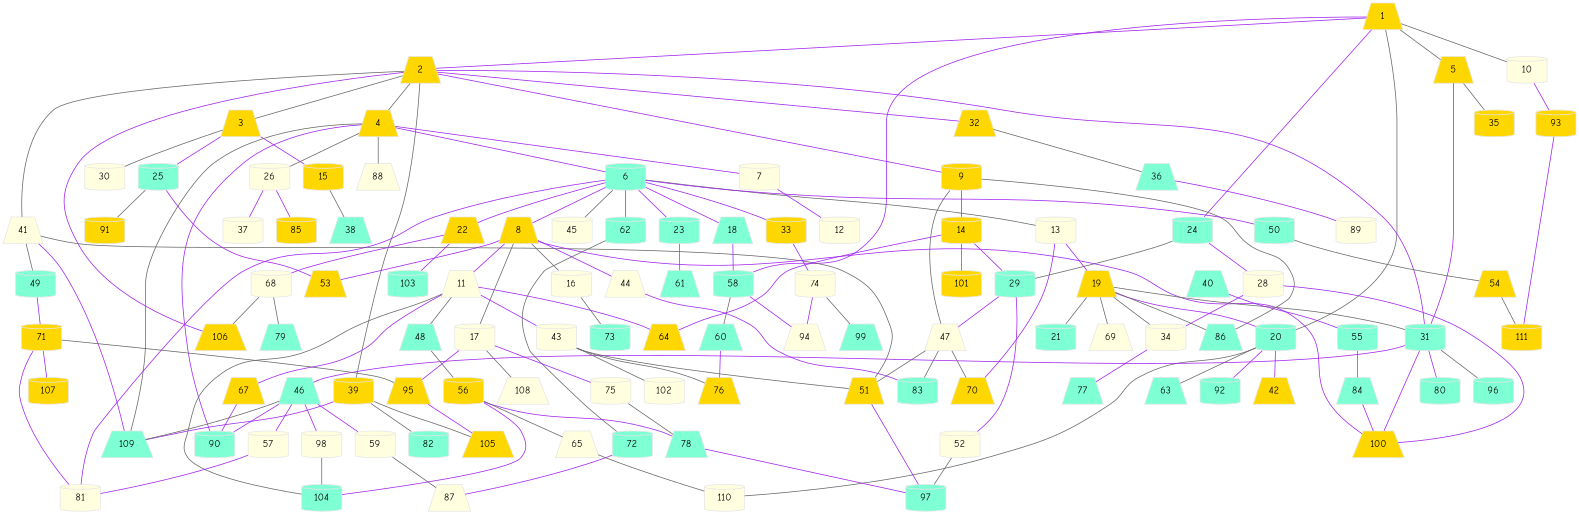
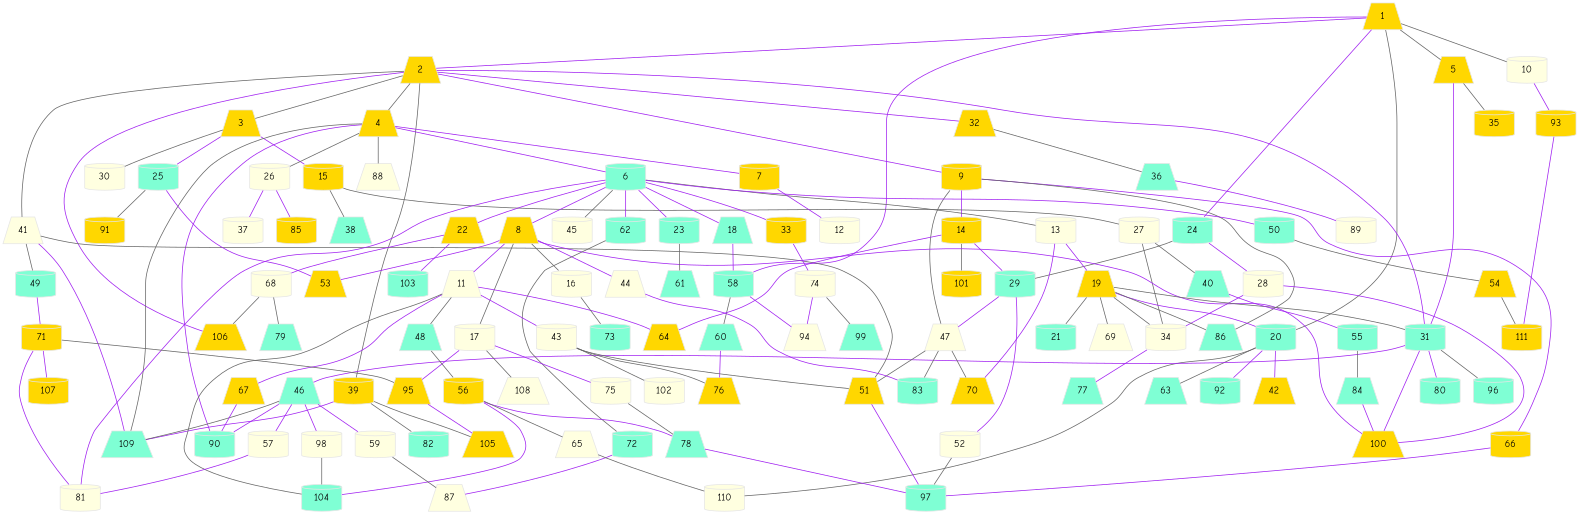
node "7": fillcolor lightyellow -> gold
node "27": added
node "66": added
